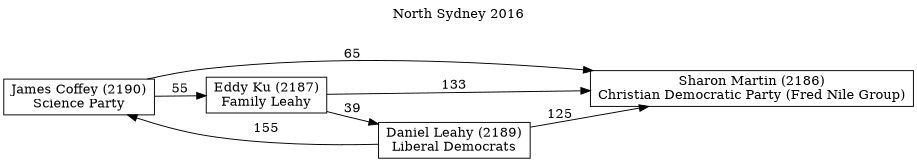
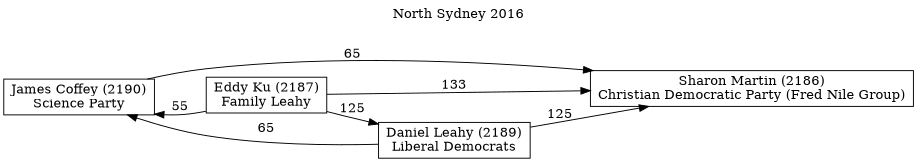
edge "James Coffey (2190) Science Party" -> "Eddy Ku (2187) Family Leahy": reversed
edge "Eddy Ku (2187) Family Leahy" -> "Daniel Leahy (2189) Liberal Democrats": label "39" -> "125"
edge "Daniel Leahy (2189) Liberal Democrats" -> "James Coffey (2190) Science Party": label "155" -> "65"
